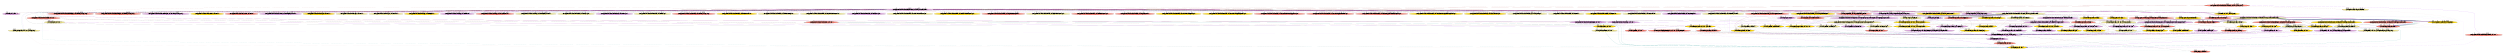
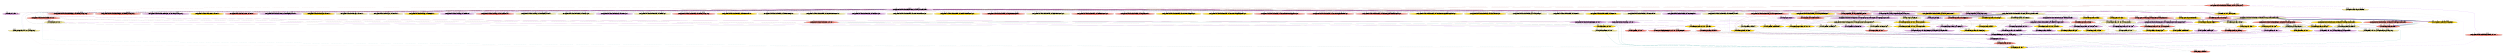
node "<java.io.DataInputStream: byte readByte()>": fillcolor salmon -> gold
